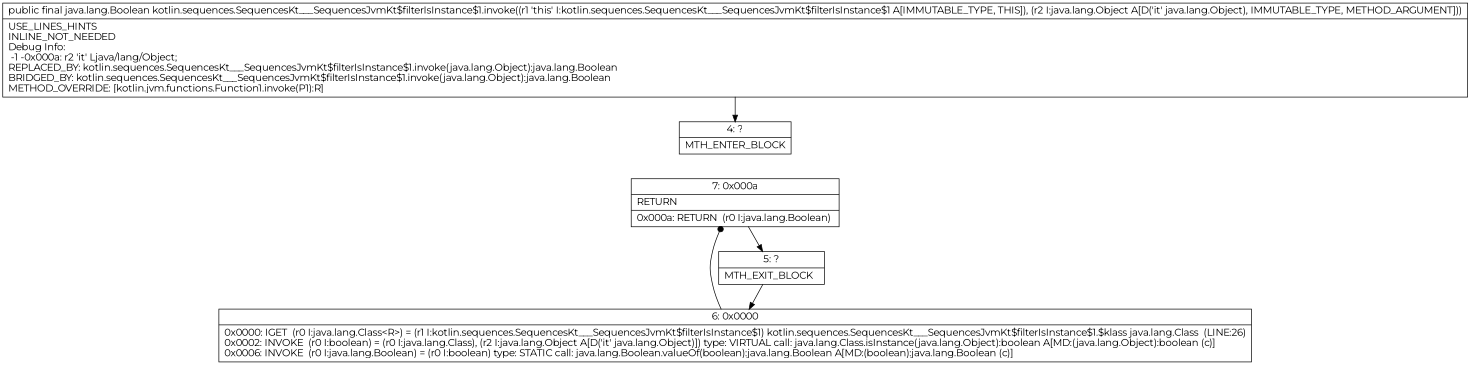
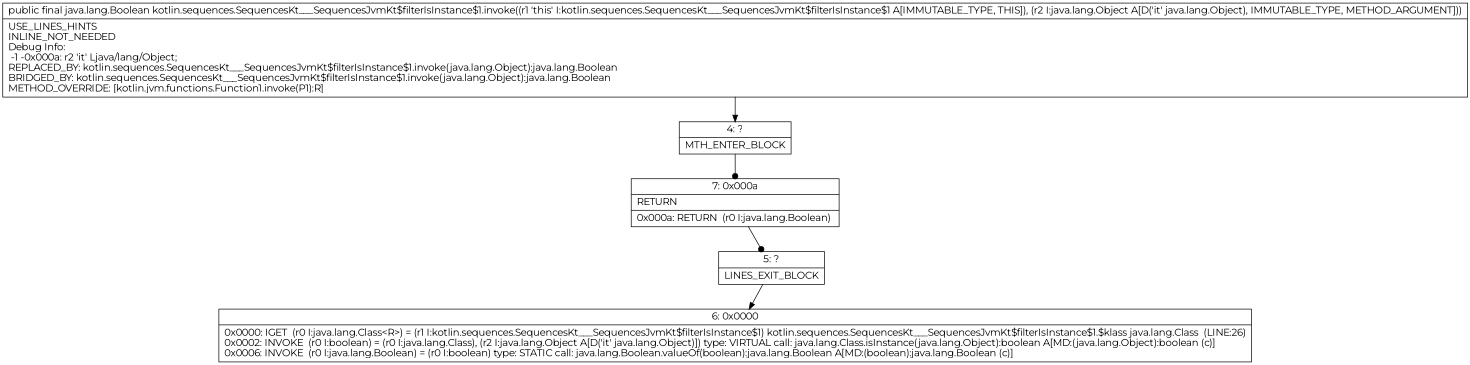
edge "7: 0x000a" -> "5: ?": arrowhead normal -> dot
edge "6: 0x0000" -> "7: 0x000a": now "4: ?" -> "7: 0x000a"
node "5: ?": text "MTH_EXIT_BLOCK" -> "LINES_EXIT_BLOCK"
